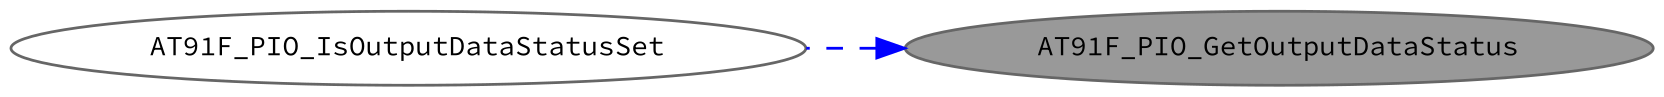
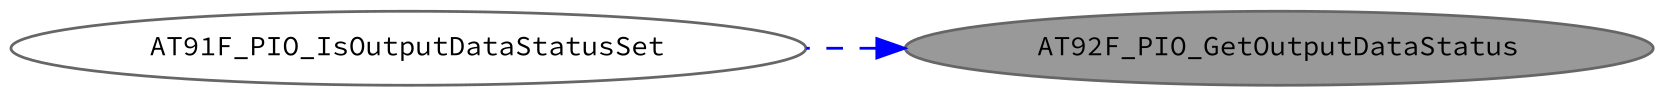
node "AT91F_PIO_GetOutputDataStatus": label "AT91F_PIO_GetOutputDataStatus" -> "AT92F_PIO_GetOutputDataStatus"
